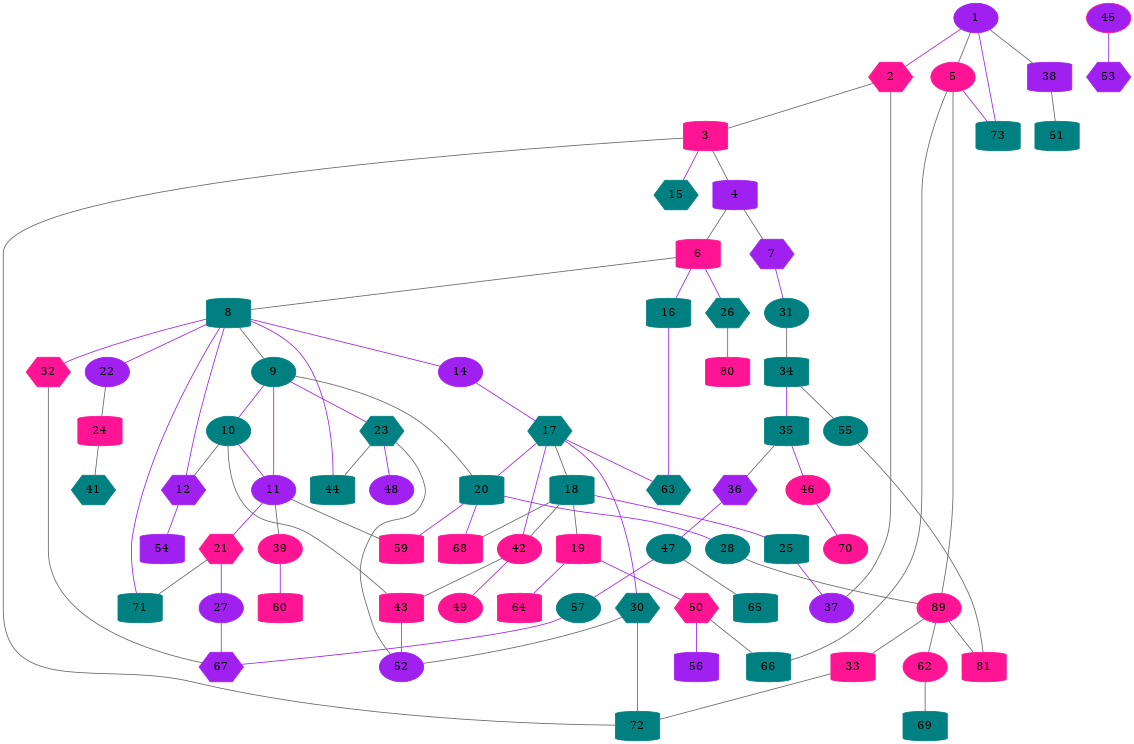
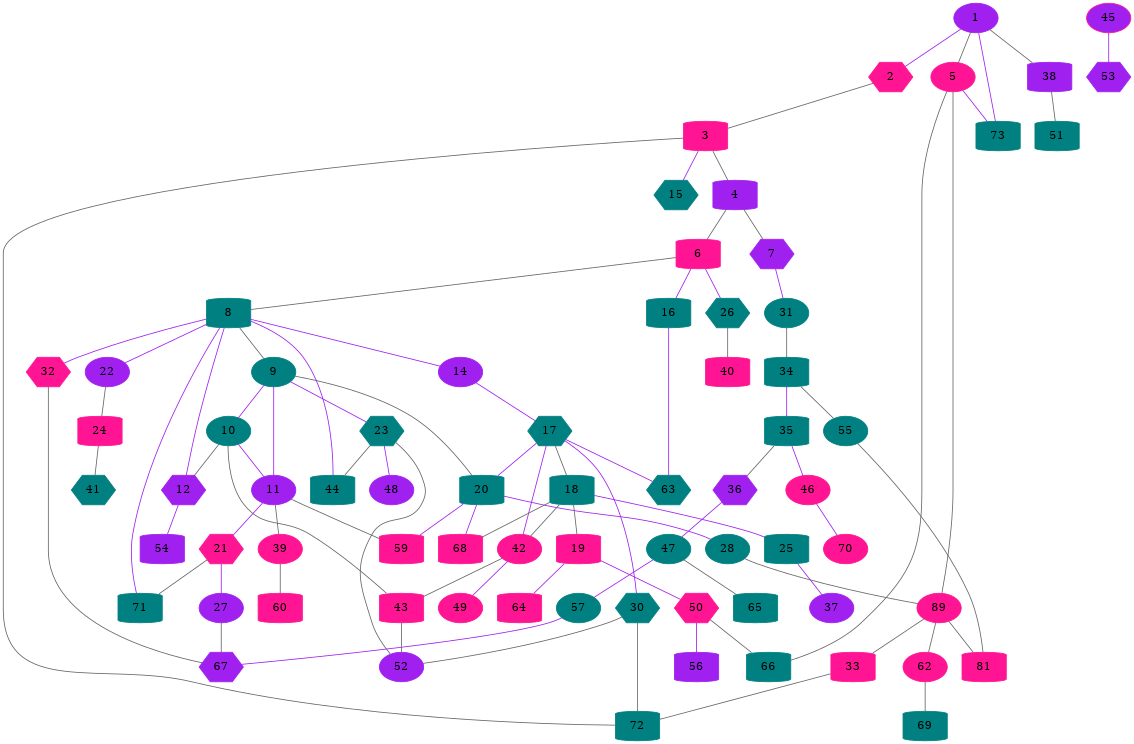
edge "2" -- "37": removed
node "80": label "80" -> "40"
edge "39" -- "60": color purple -> gray40
